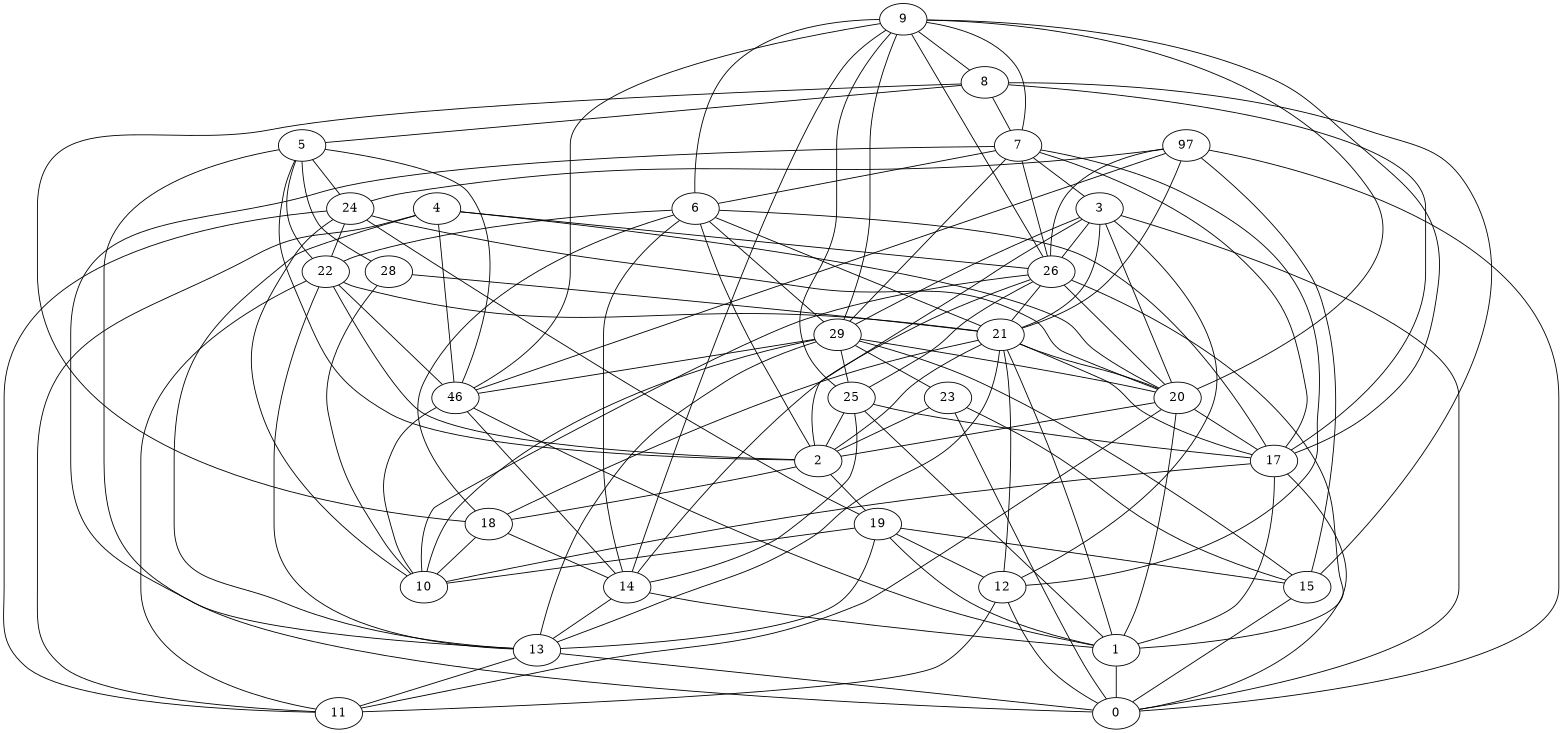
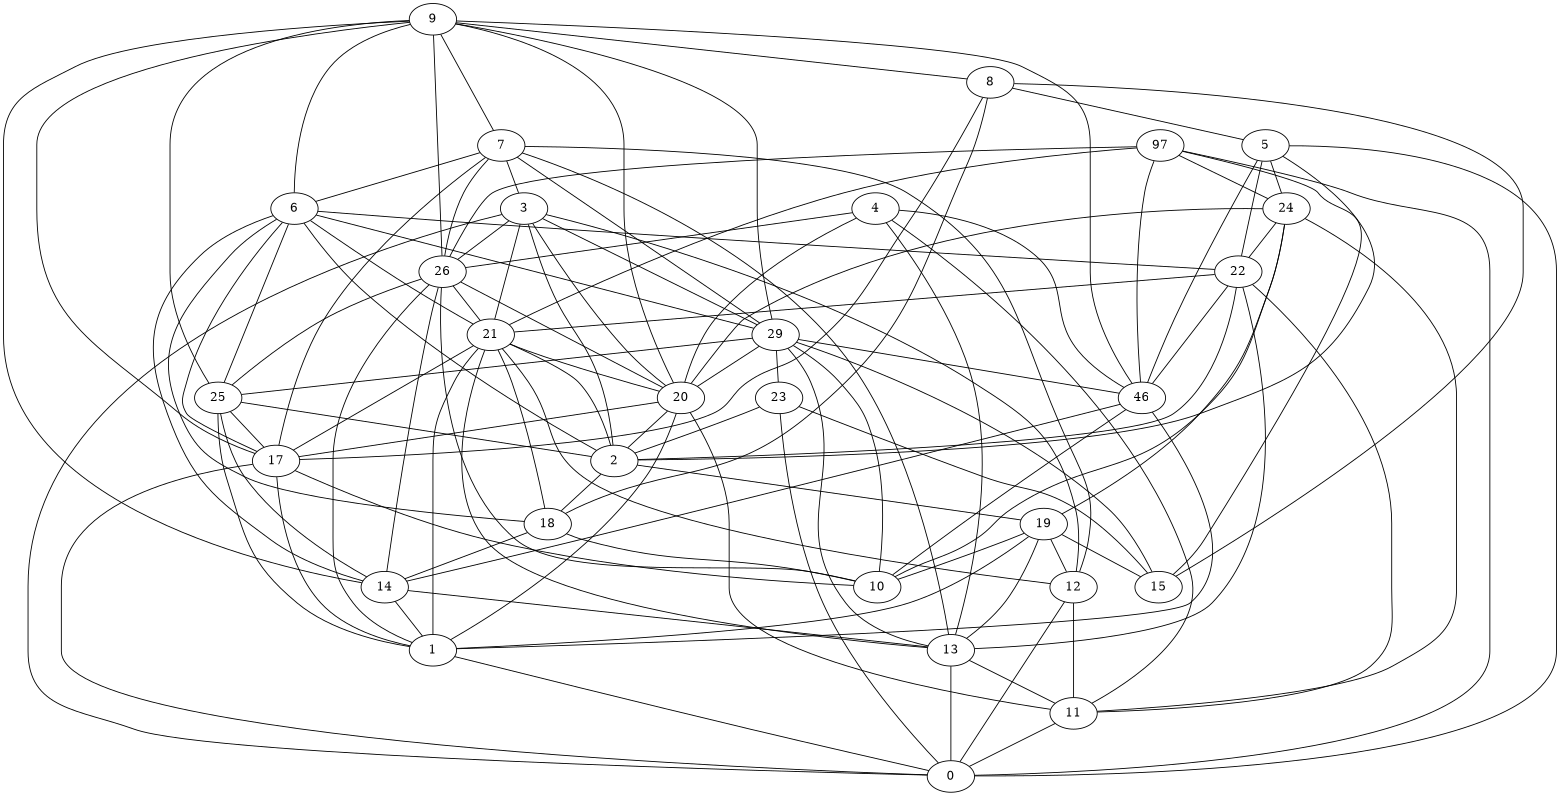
edge "8" -- "7": removed
node "28": removed
edge "6" -- "25": added
edge "15" -- "0": now "11" -- "0"
